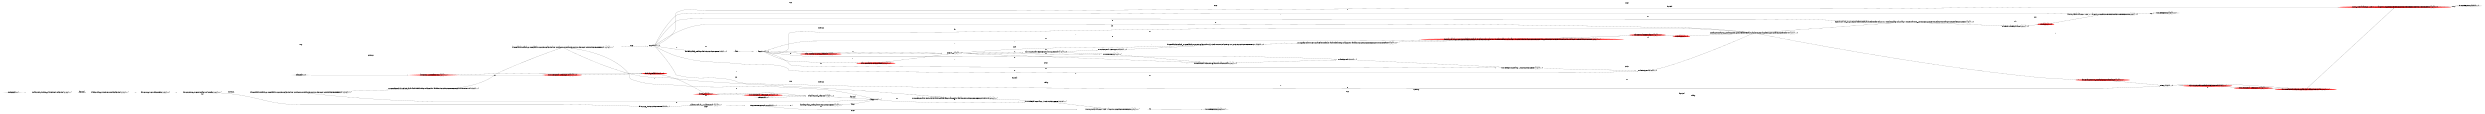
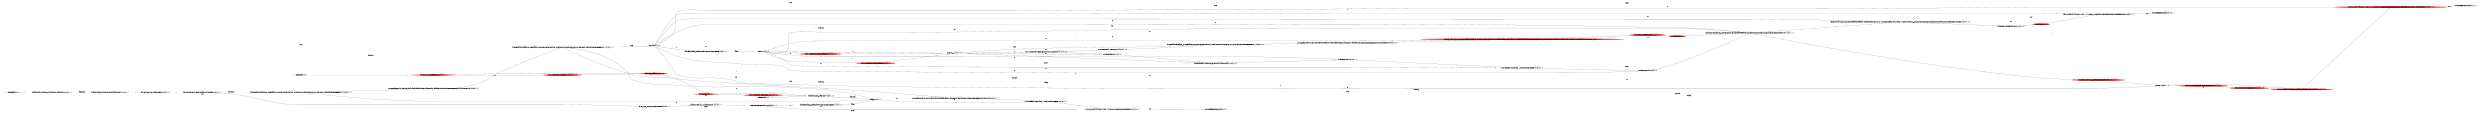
edge "queryType@@@8@@@['1', '1', '0']" -> "throw new HoodieException(errMsg)@@@29@@@['0', '1', '0']": label "tableAvroSchema" -> "true"
